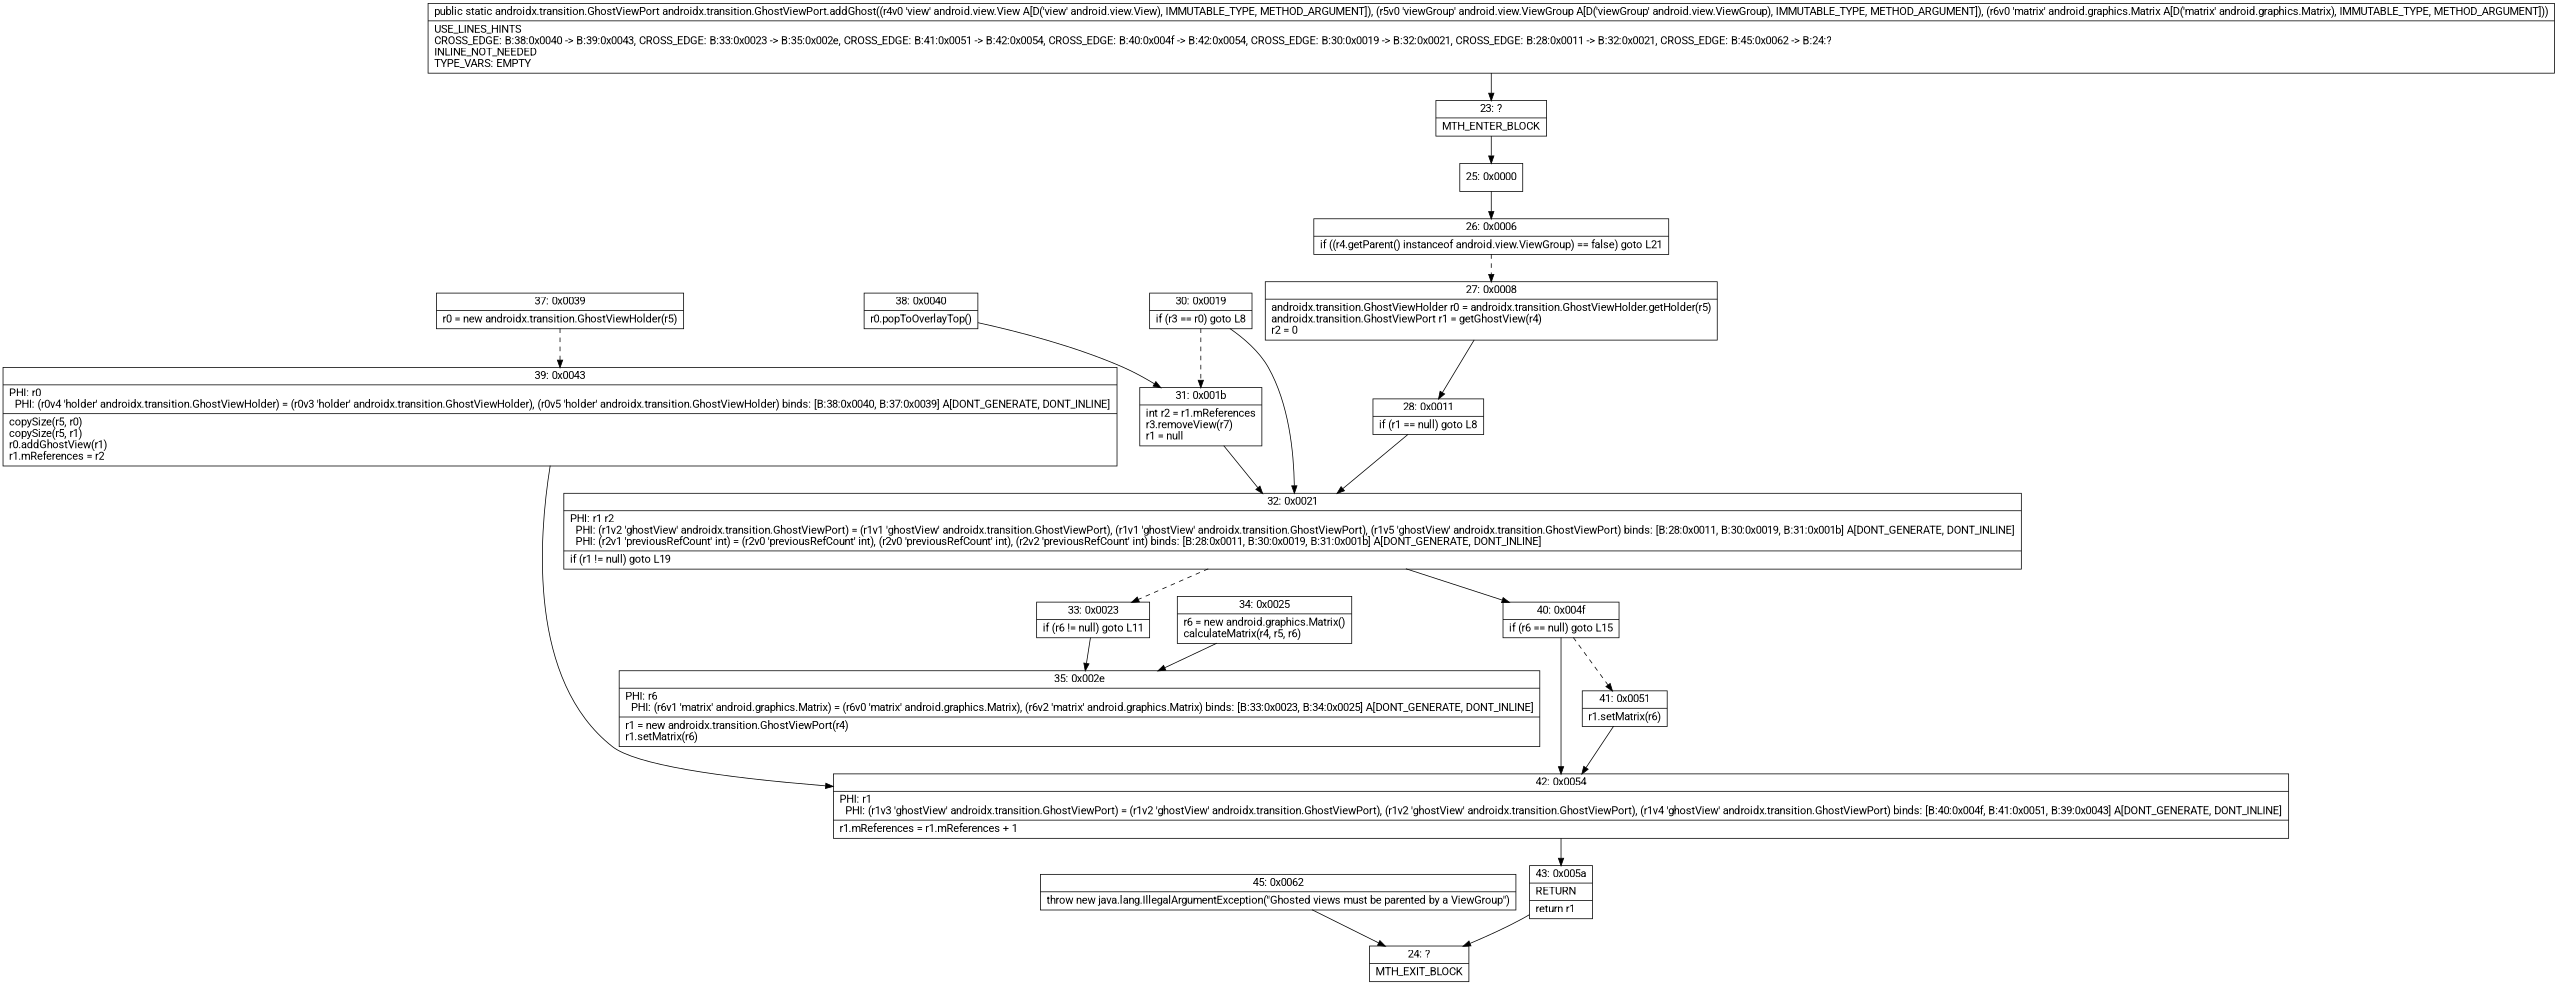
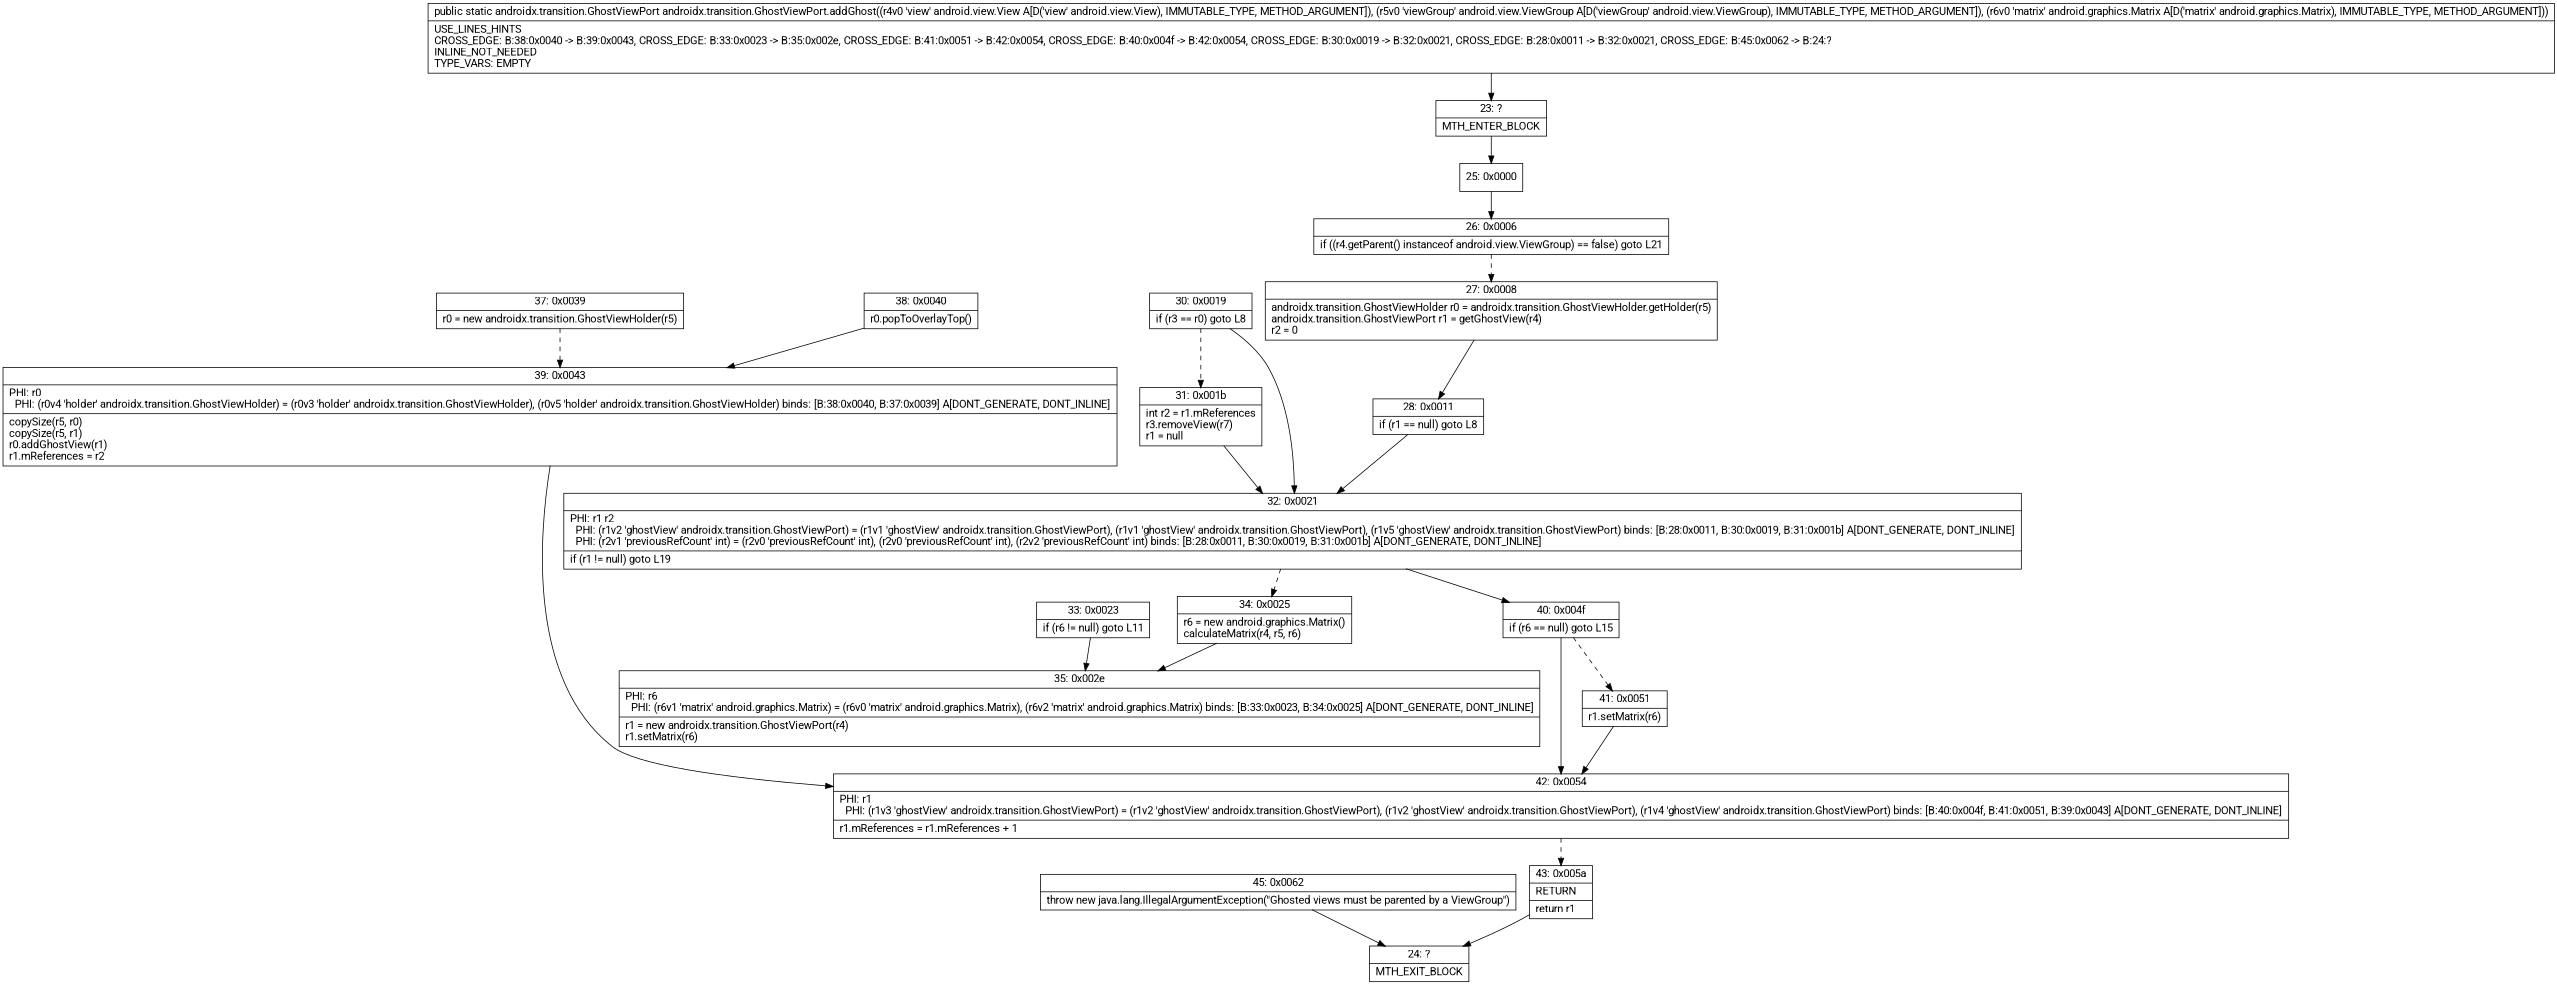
edge "38: 0x0040" -> "31: 0x001b": now "38: 0x0040" -> "39: 0x0043"
edge "32: 0x0021" -> "33: 0x0023": now "32: 0x0021" -> "34: 0x0025"
edge "42: 0x0054" -> "43: 0x005a": style solid -> dashed
